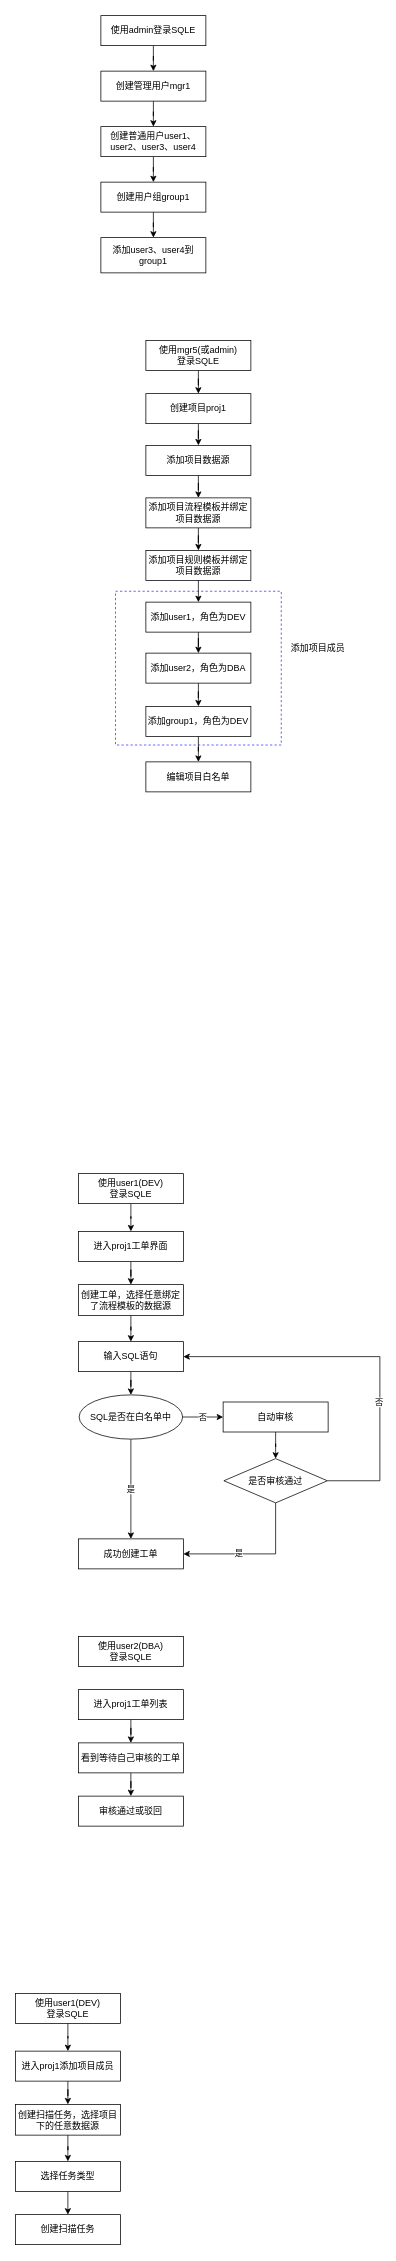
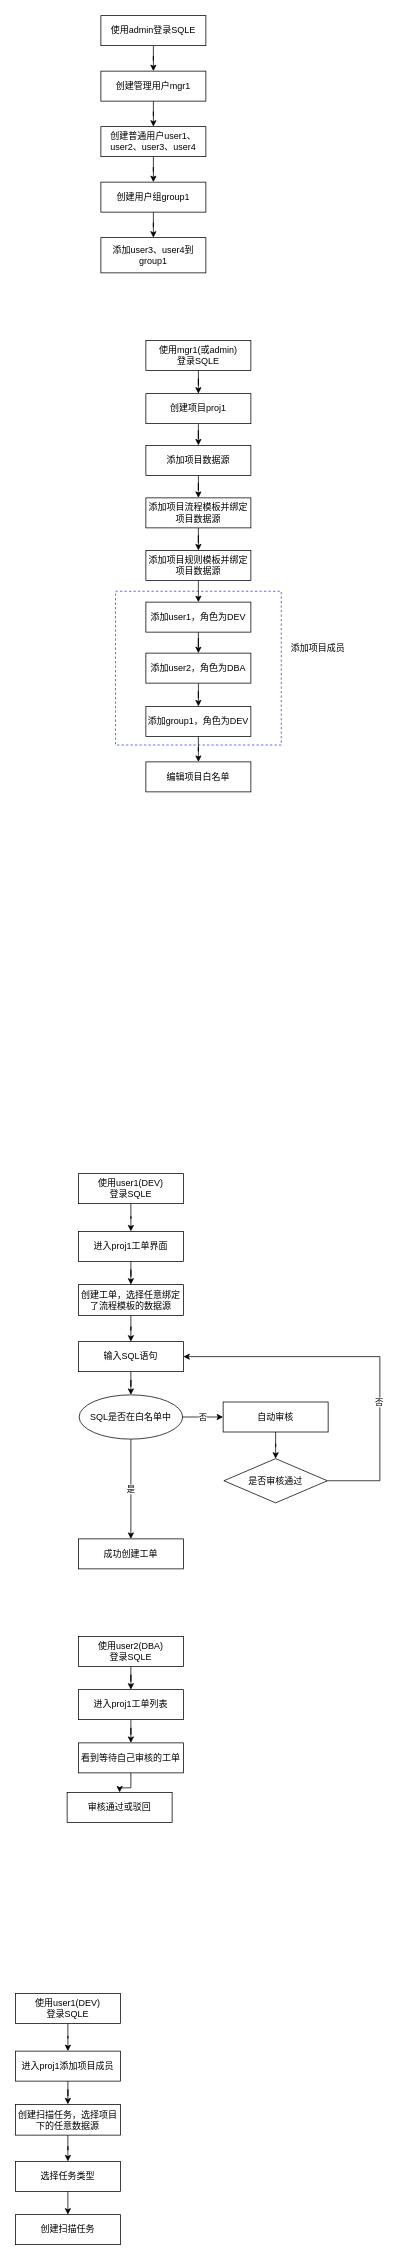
node "使用mgr5(或admin) 登录SQLE": label "使用mgr5(或admin) 登录SQLE" -> "使用mgr1(或admin) 登录SQLE"
edge "是否审核通过" -> "成功创建工单": removed, label "是"
edge "使用user2(DBA) 登录SQLE" -> "进入proj1工单列表": added
node "审核通过或驳回": moved (131, 1811) -> (120, 1807)
